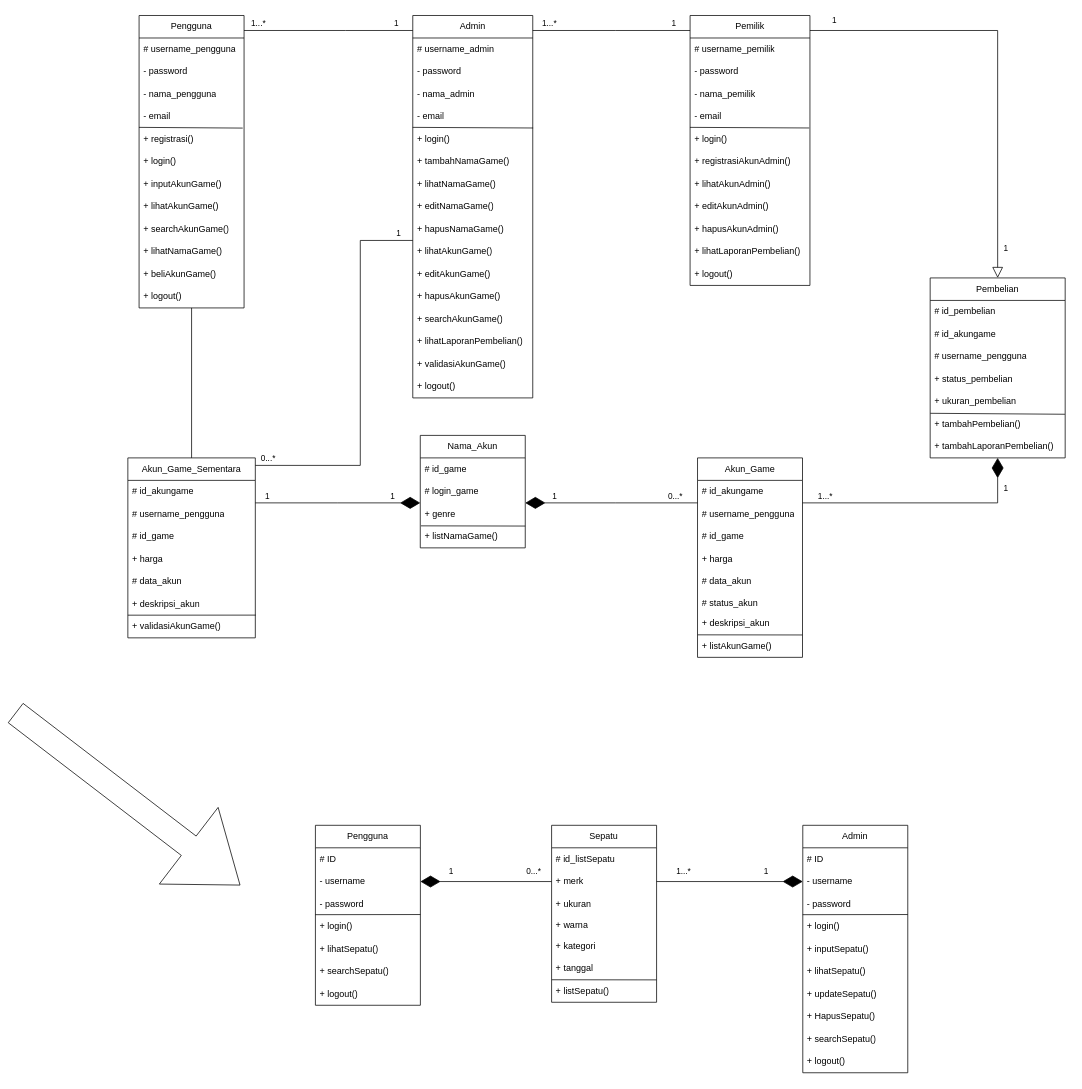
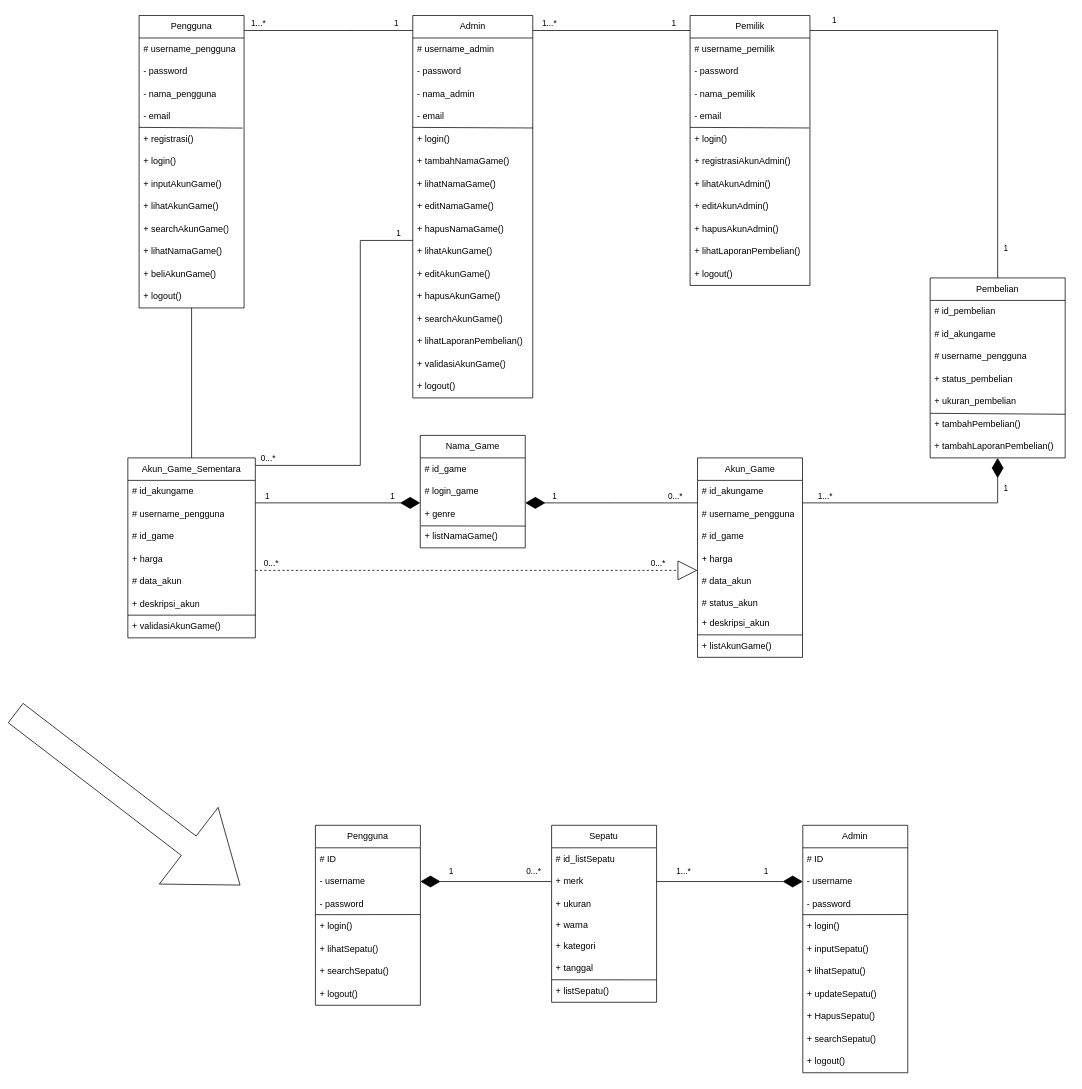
edge "Pemilik" -> "Pembelian": arrowhead block -> none
node "Nama_Akun": label "Nama_Akun" -> "Nama_Game"
edge "Akun_Game_Sementara" -> "Akun_Game": added, labels "0...*", "0...*"
